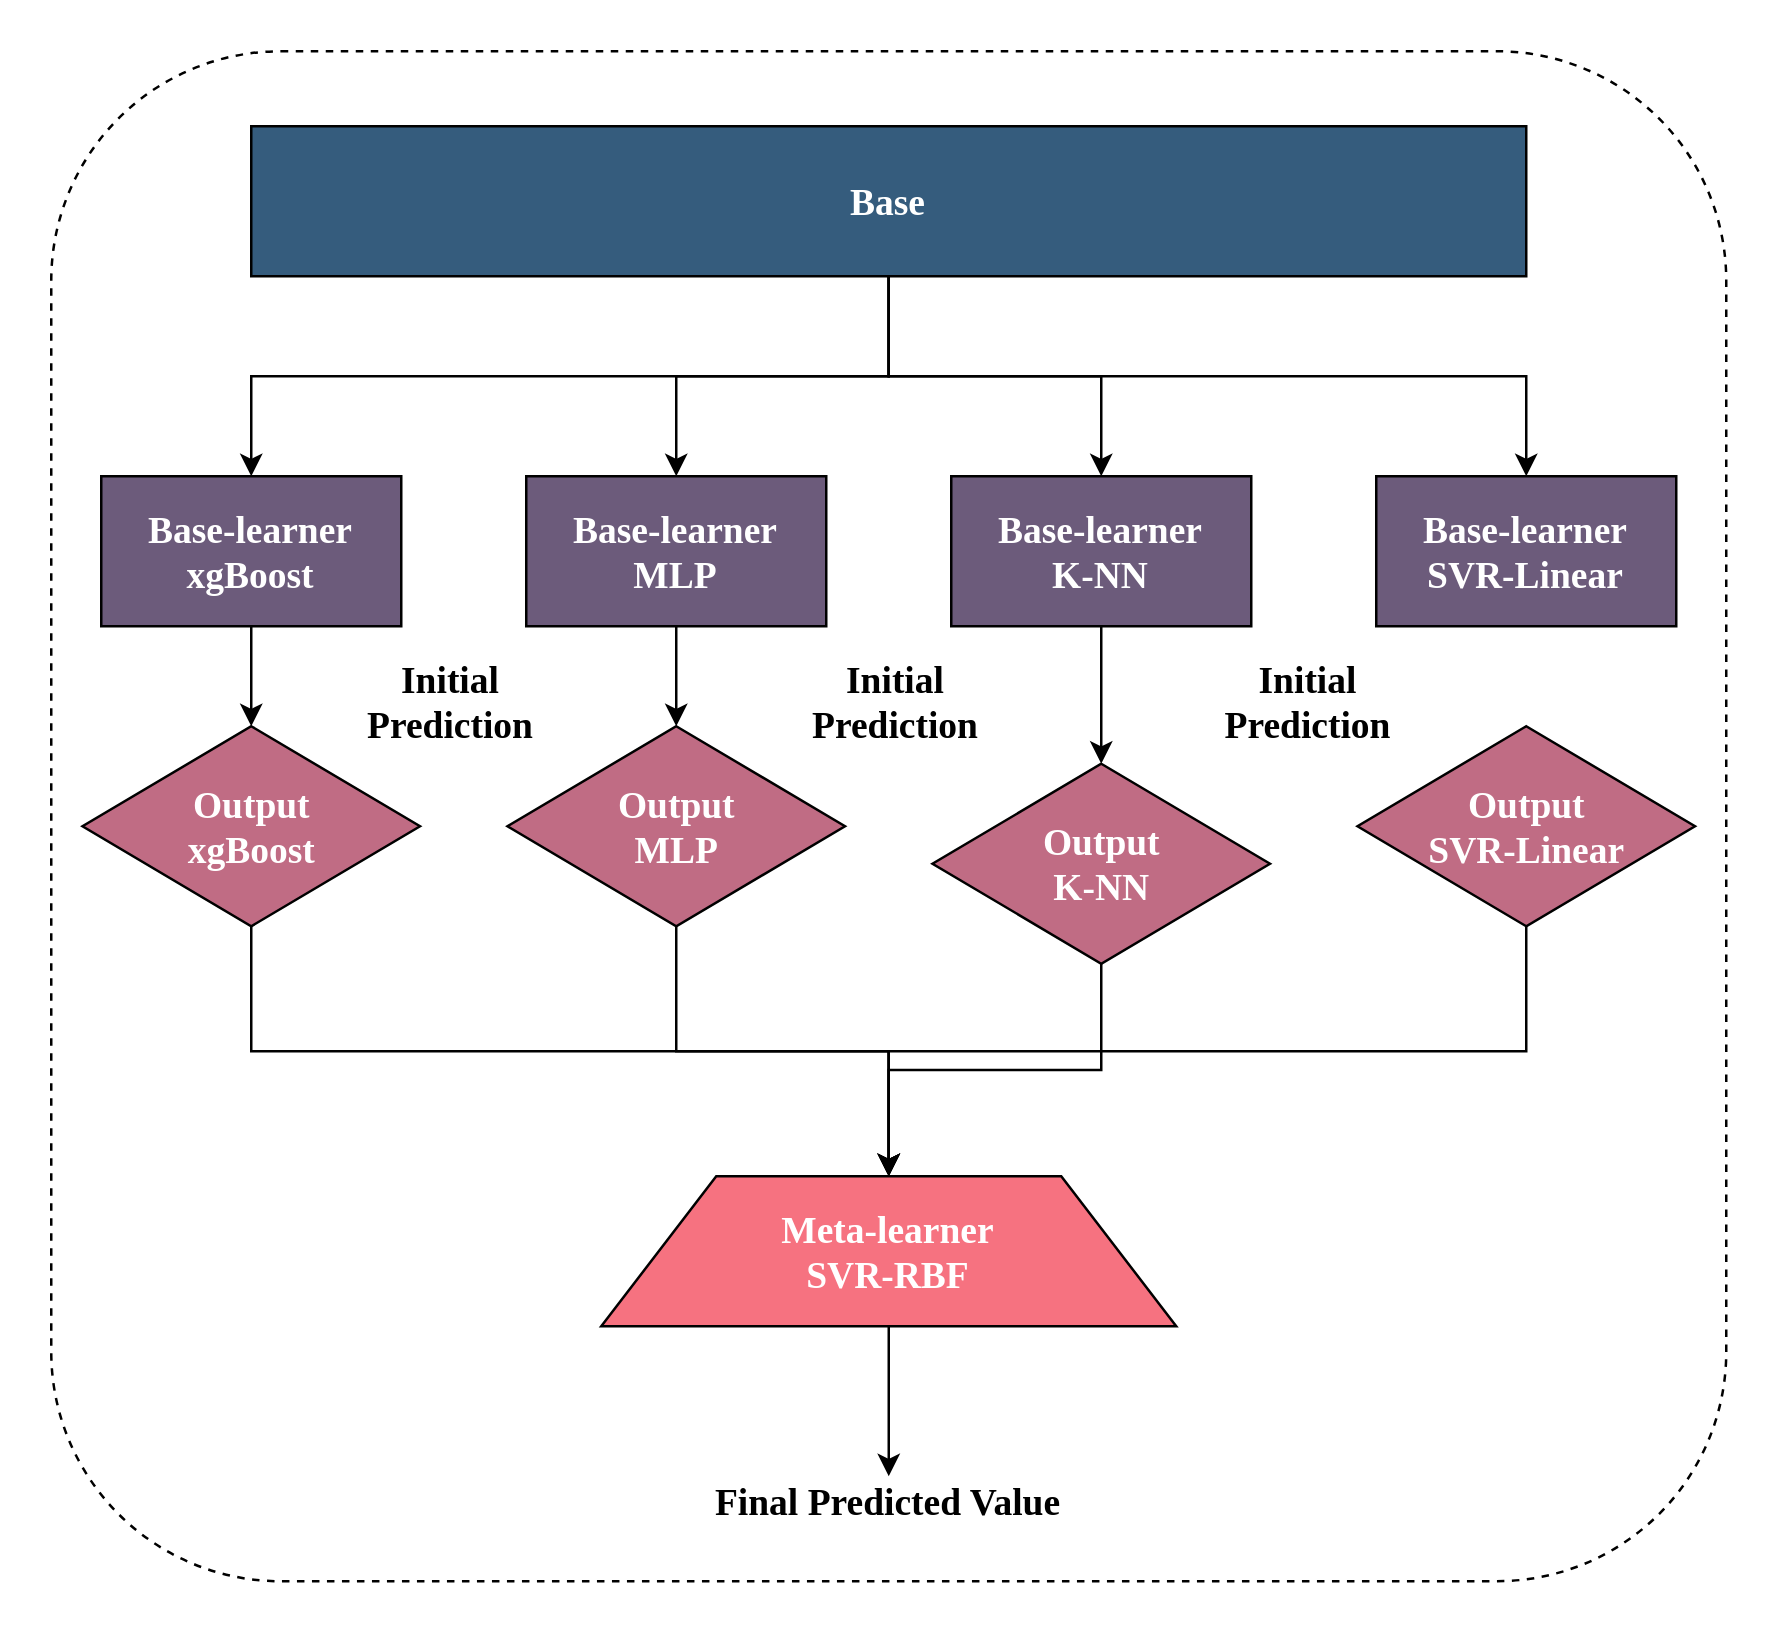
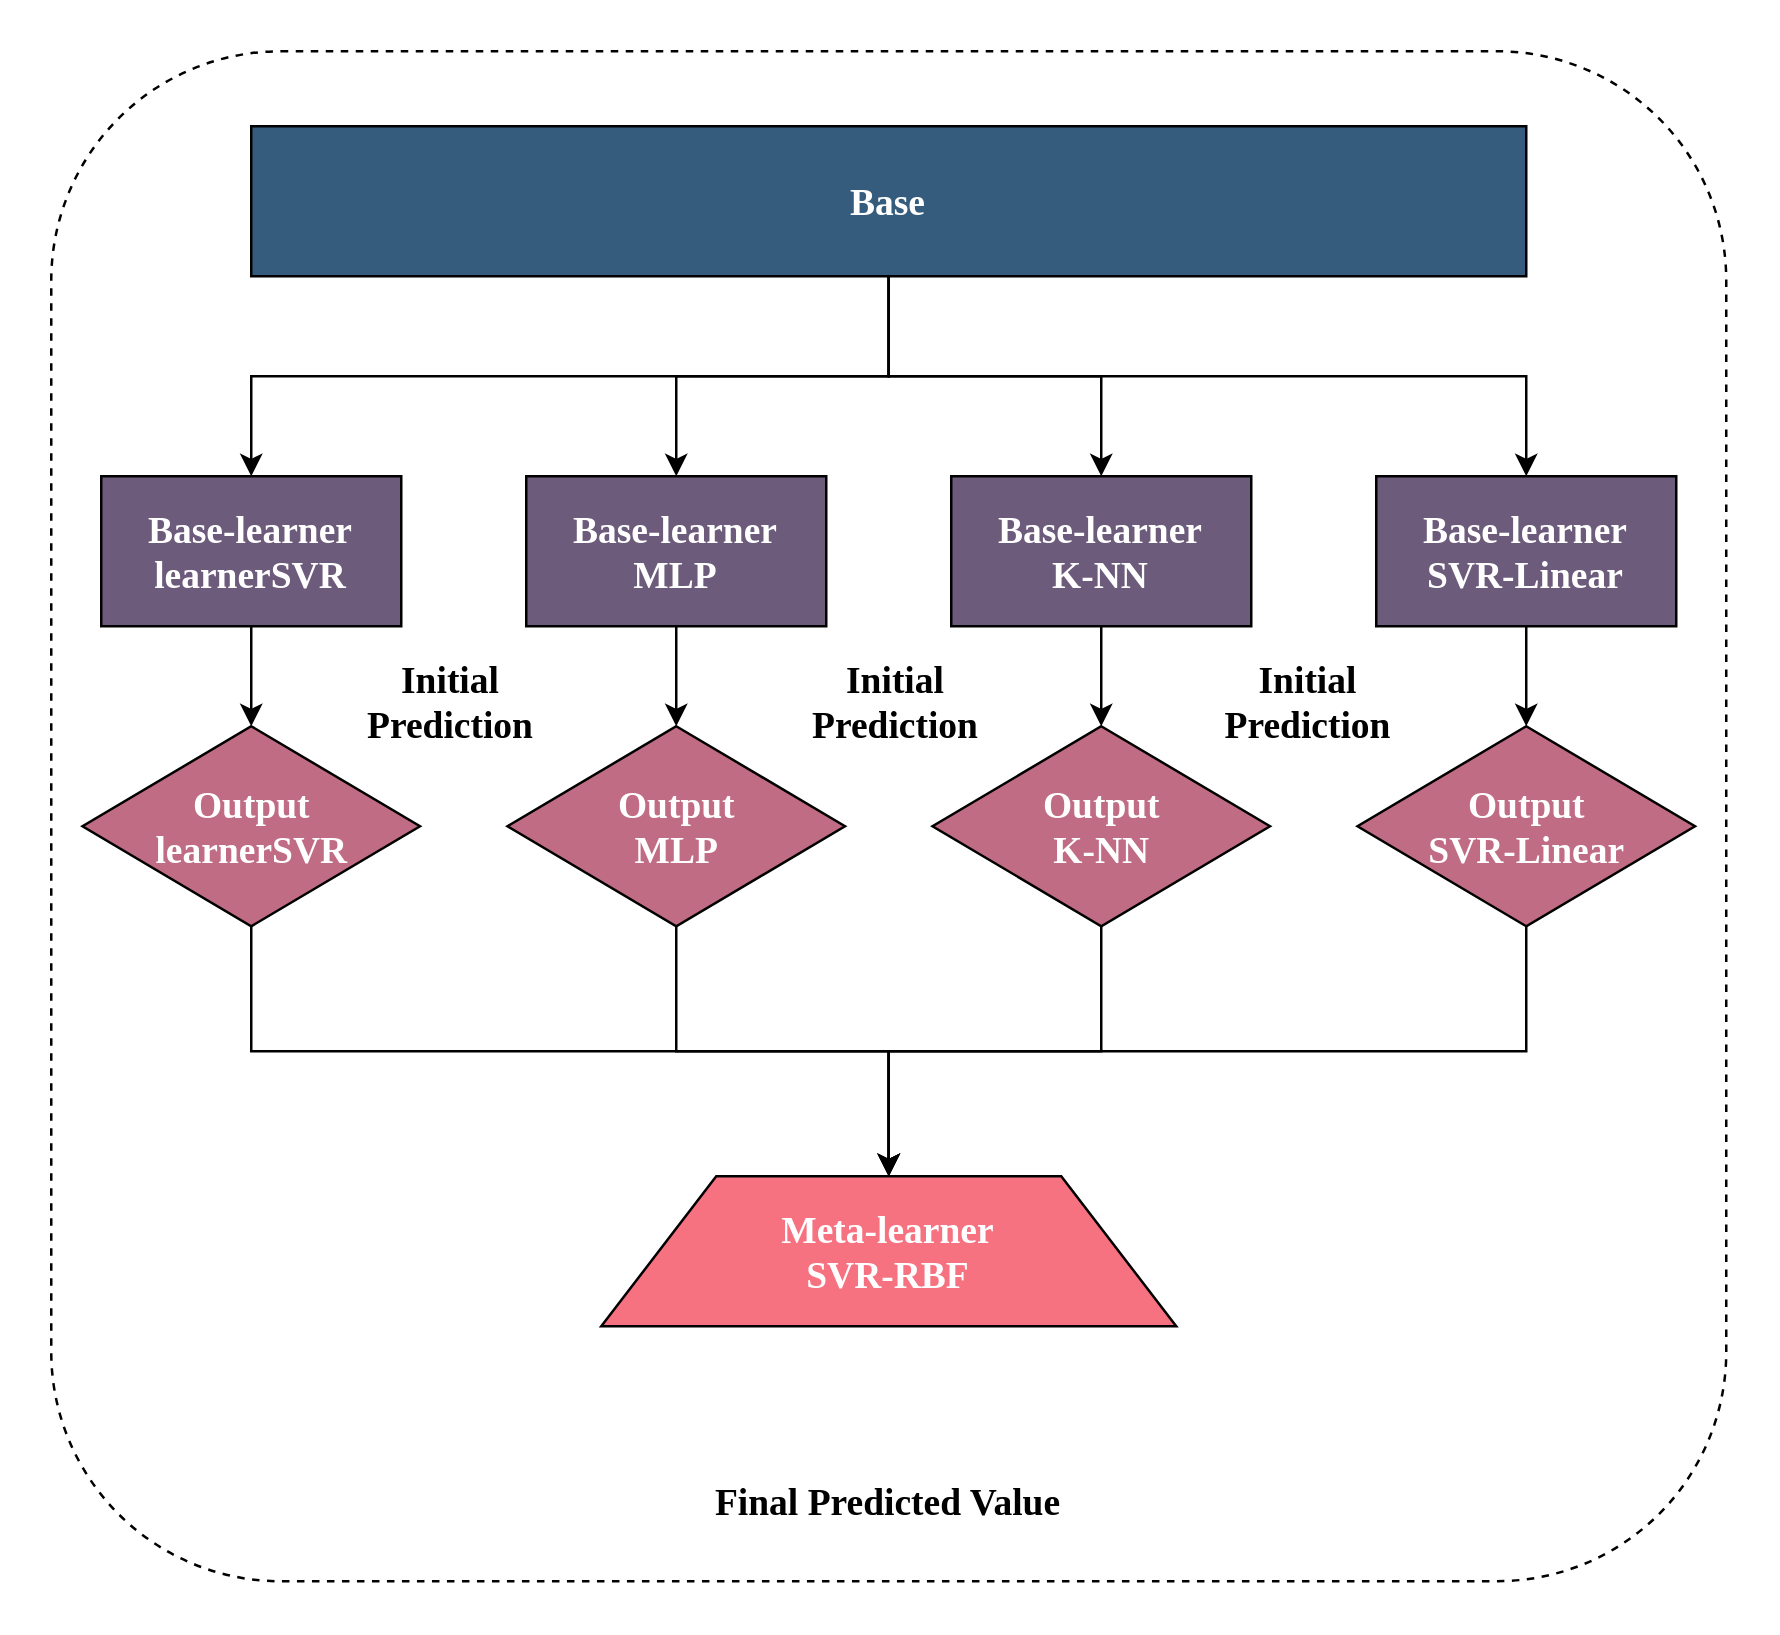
node "Base-learnerxgBoost": label "Base-learnerxgBoost" -> "Base-learnerlearnerSVR"
edge "Base-learnerSVR-Linear" -> "OutputSVR-Linear": added
node "OutputxgBoost": label "OutputxgBoost" -> "OutputlearnerSVR"
node "OutputK-NN": moved (1101, 864) -> (1101, 826)
edge "Meta-learnerSVR-RBF" -> "Final Predicted Value": removed
